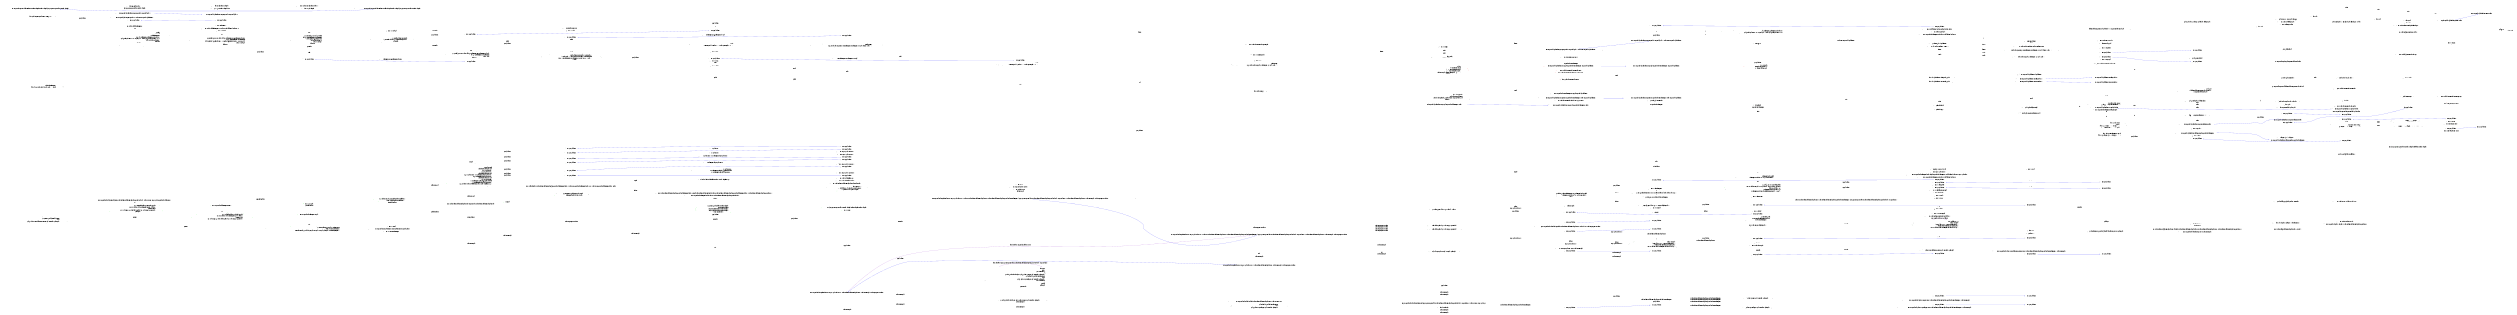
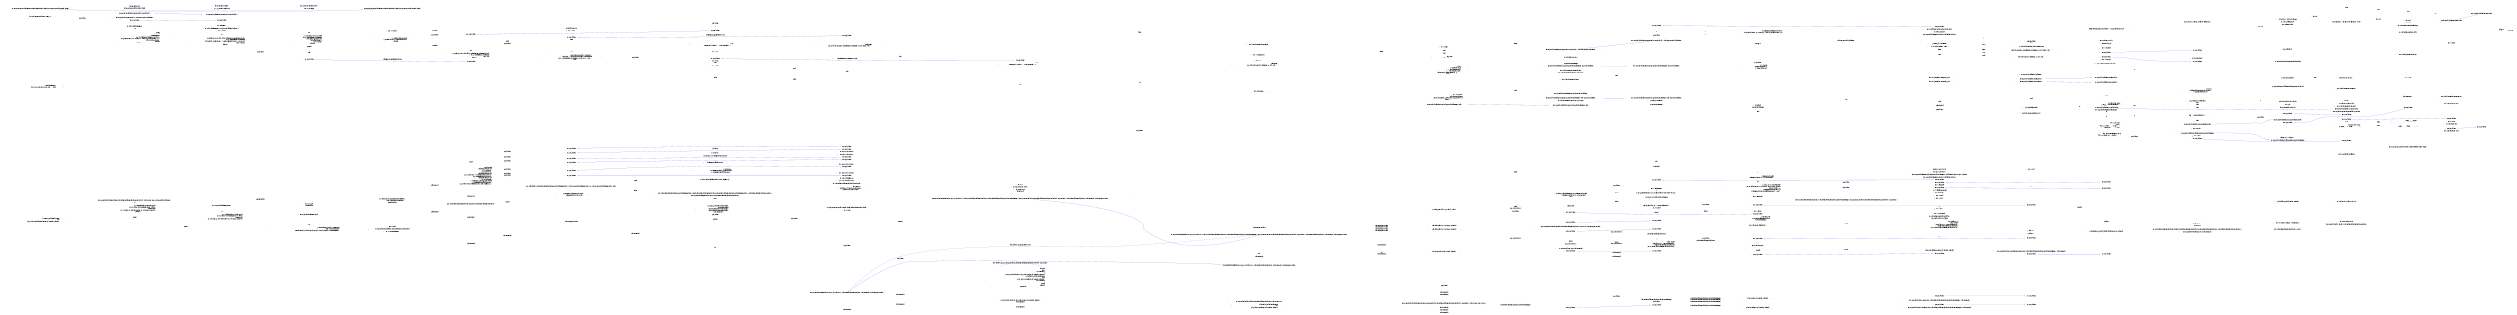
node "Entry System.Func<T, TResult>.Invoke(T)": added
node "sp.Specification.DefaultValue.FromJust()": label "sp.Specification.DefaultValue.FromJust()" -> "sp.Specification.SucceededWith.FromJust()"
